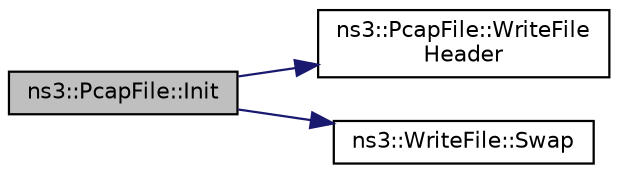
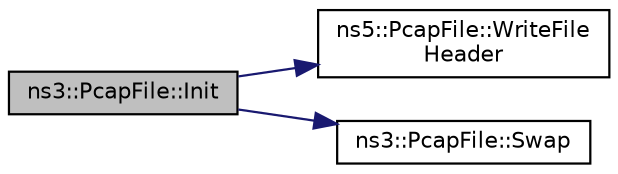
node "ns3::PcapFile::WriteFile Header": label "ns3::PcapFile::WriteFile Header" -> "ns5::PcapFile::WriteFile Header"
node "ns3::WriteFile::Swap": label "ns3::WriteFile::Swap" -> "ns3::PcapFile::Swap"
